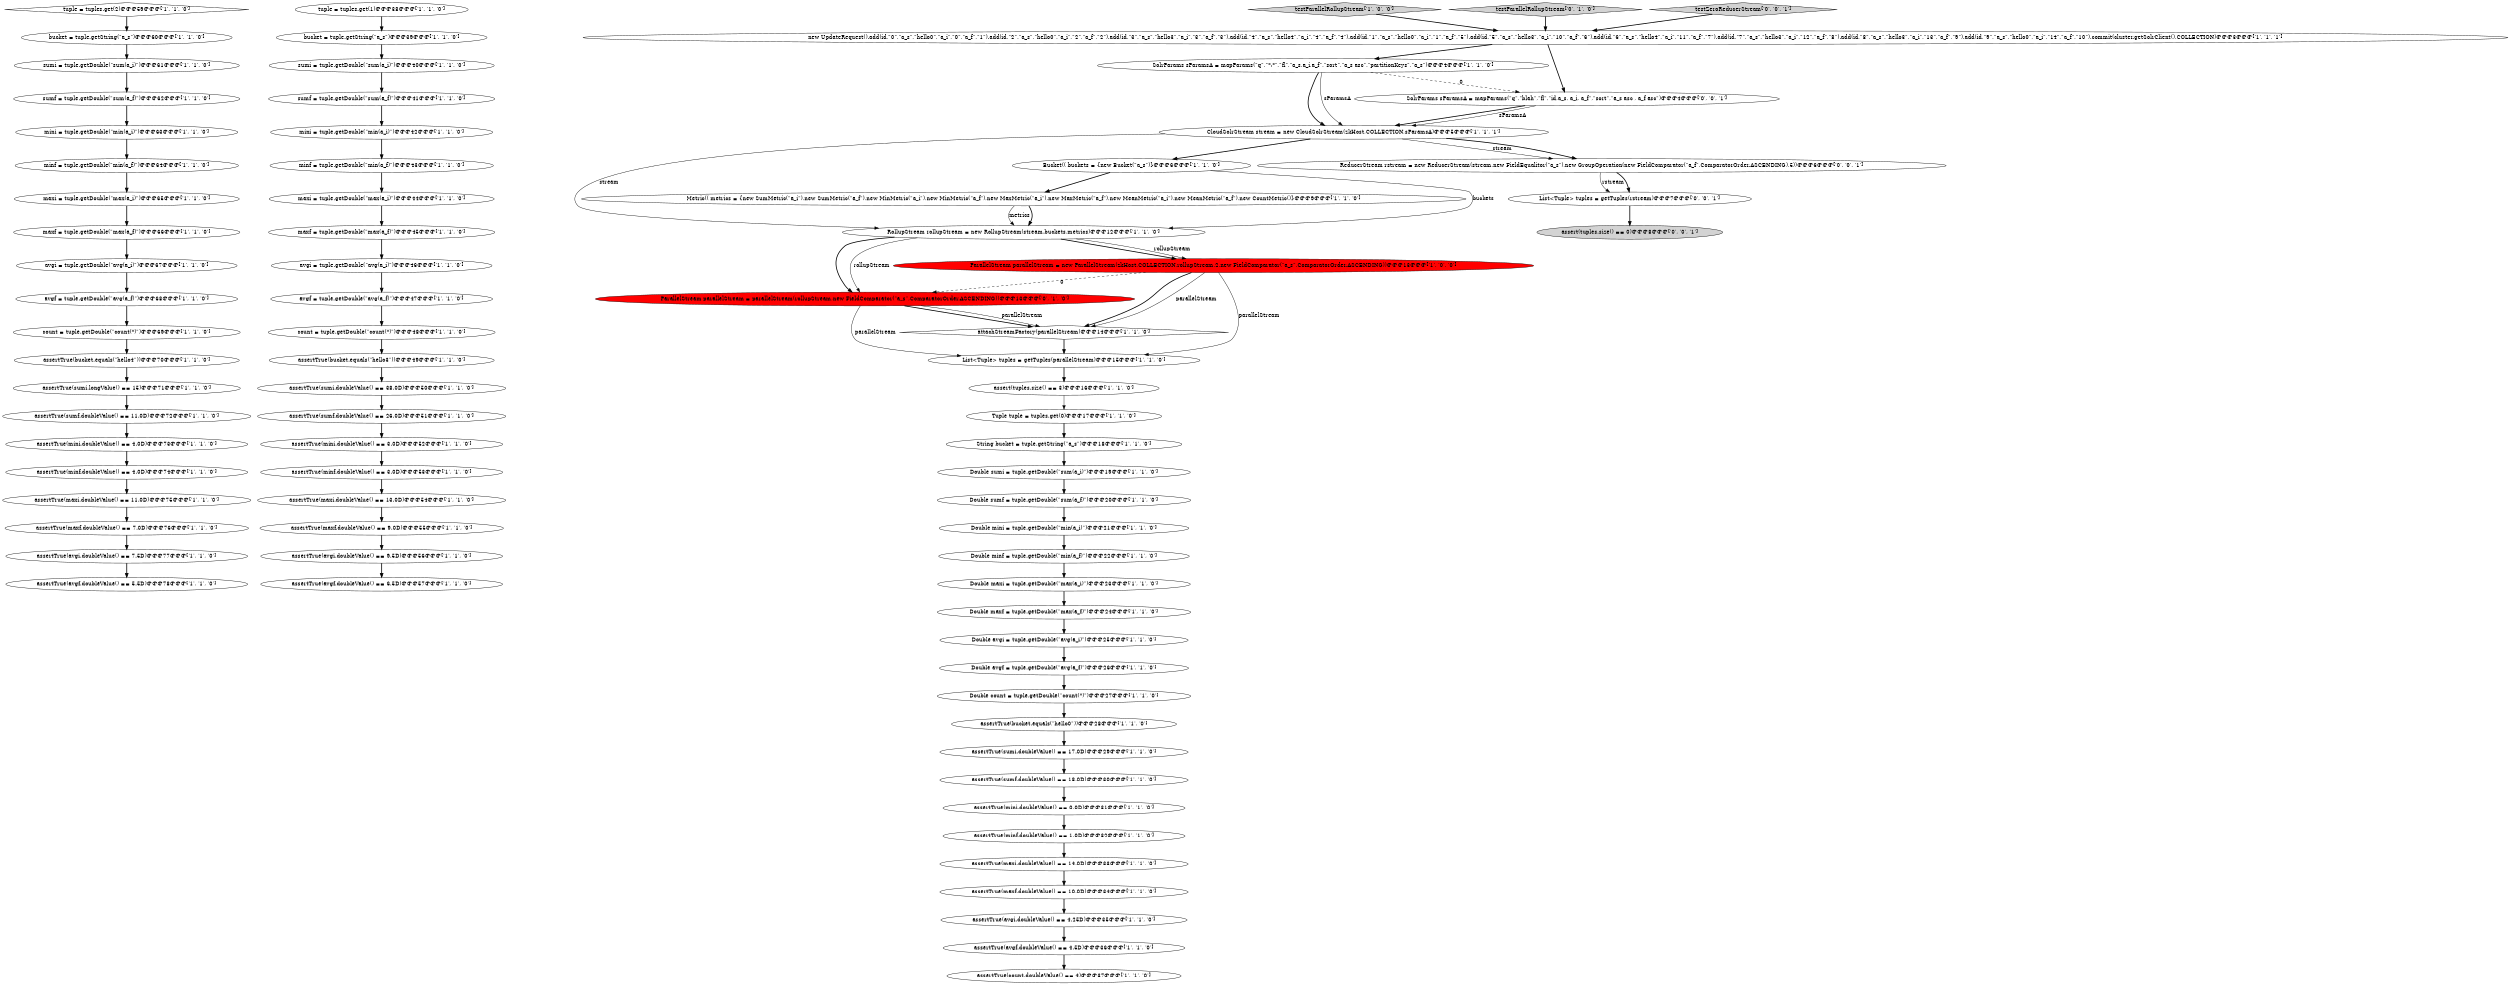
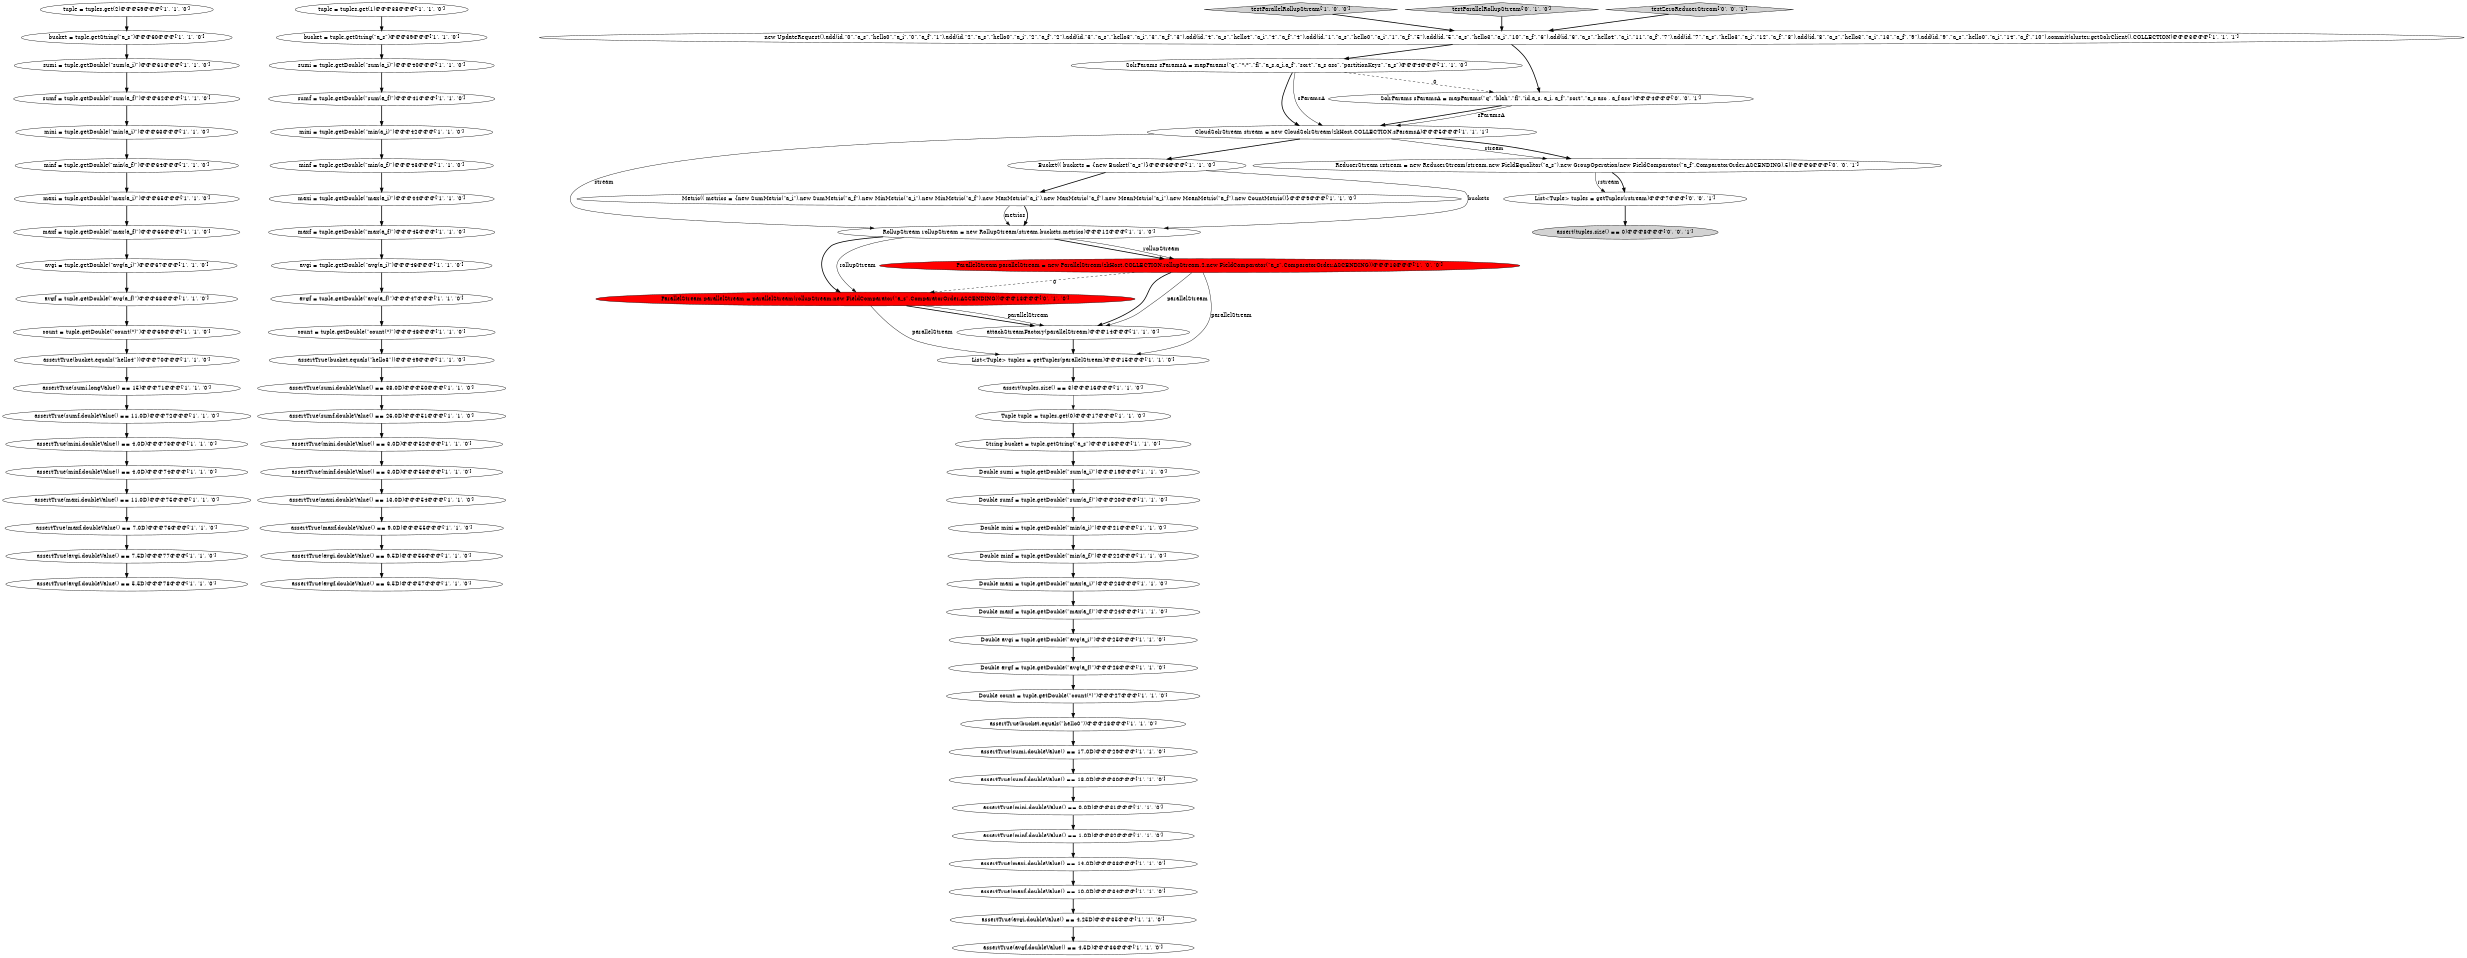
node "tuple = tuples.get(2)@@@59@@@['1', '1', '0']": shape diamond -> ellipse
node "attachStreamFactory(parallelStream)@@@14@@@['1', '1', '0']": shape diamond -> ellipse
node "assertTrue(count.doubleValue() == 4)@@@37@@@['1', '1', '0']": removed
